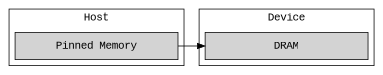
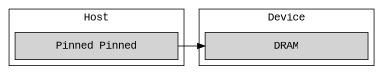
node "Pinned Memory": label "Pinned Memory" -> "Pinned Pinned"
